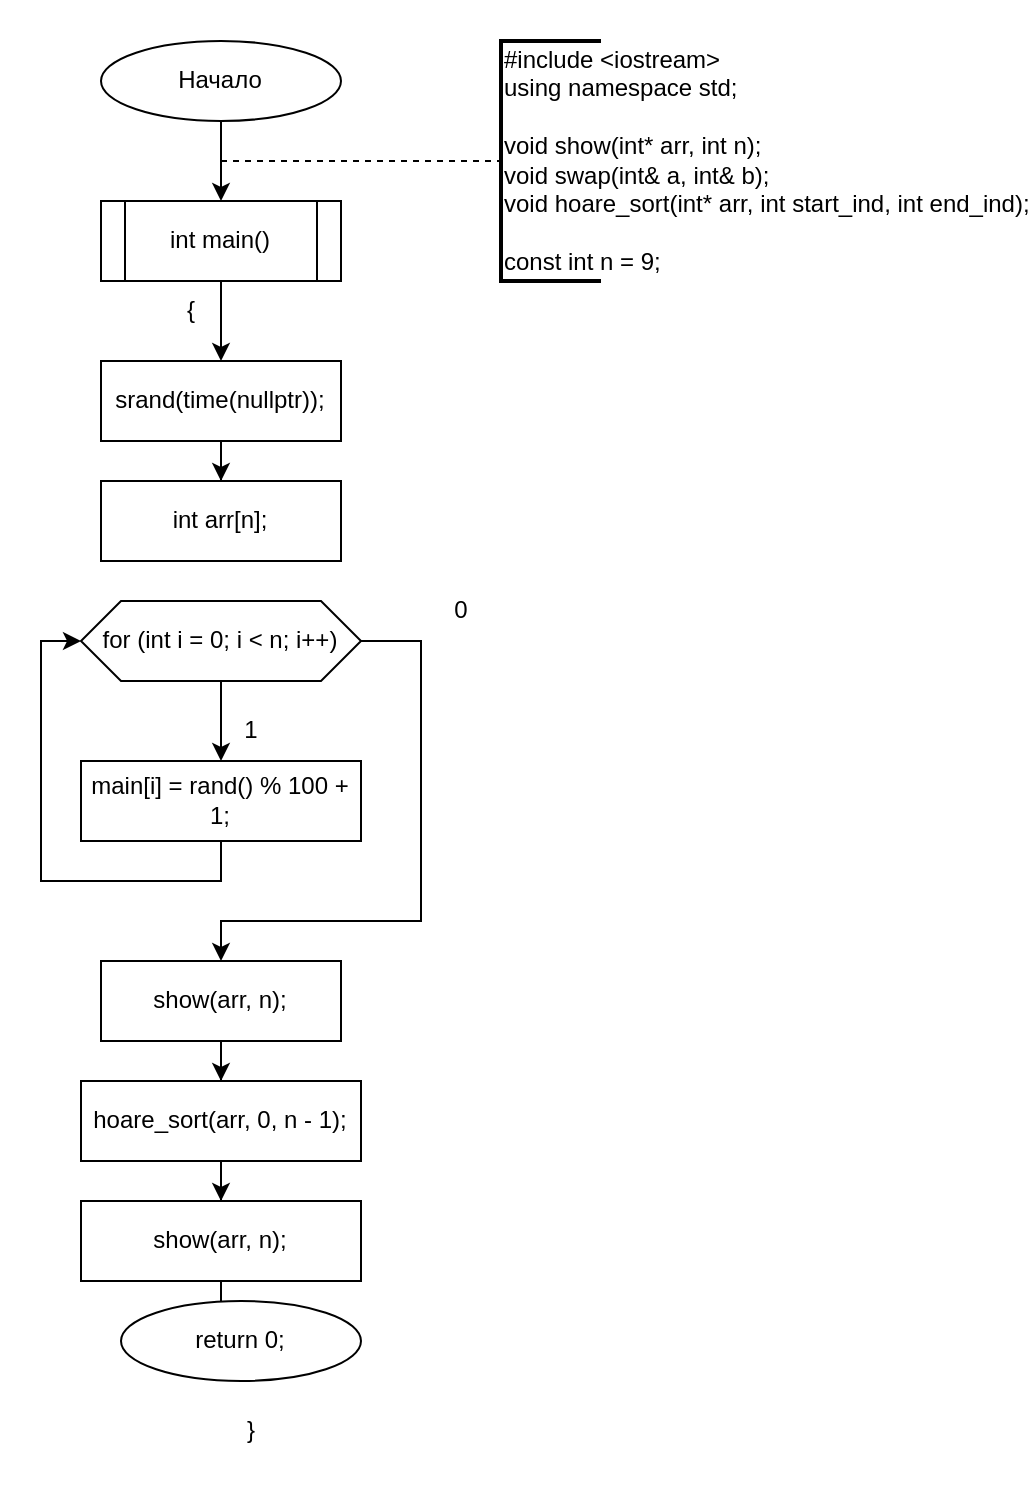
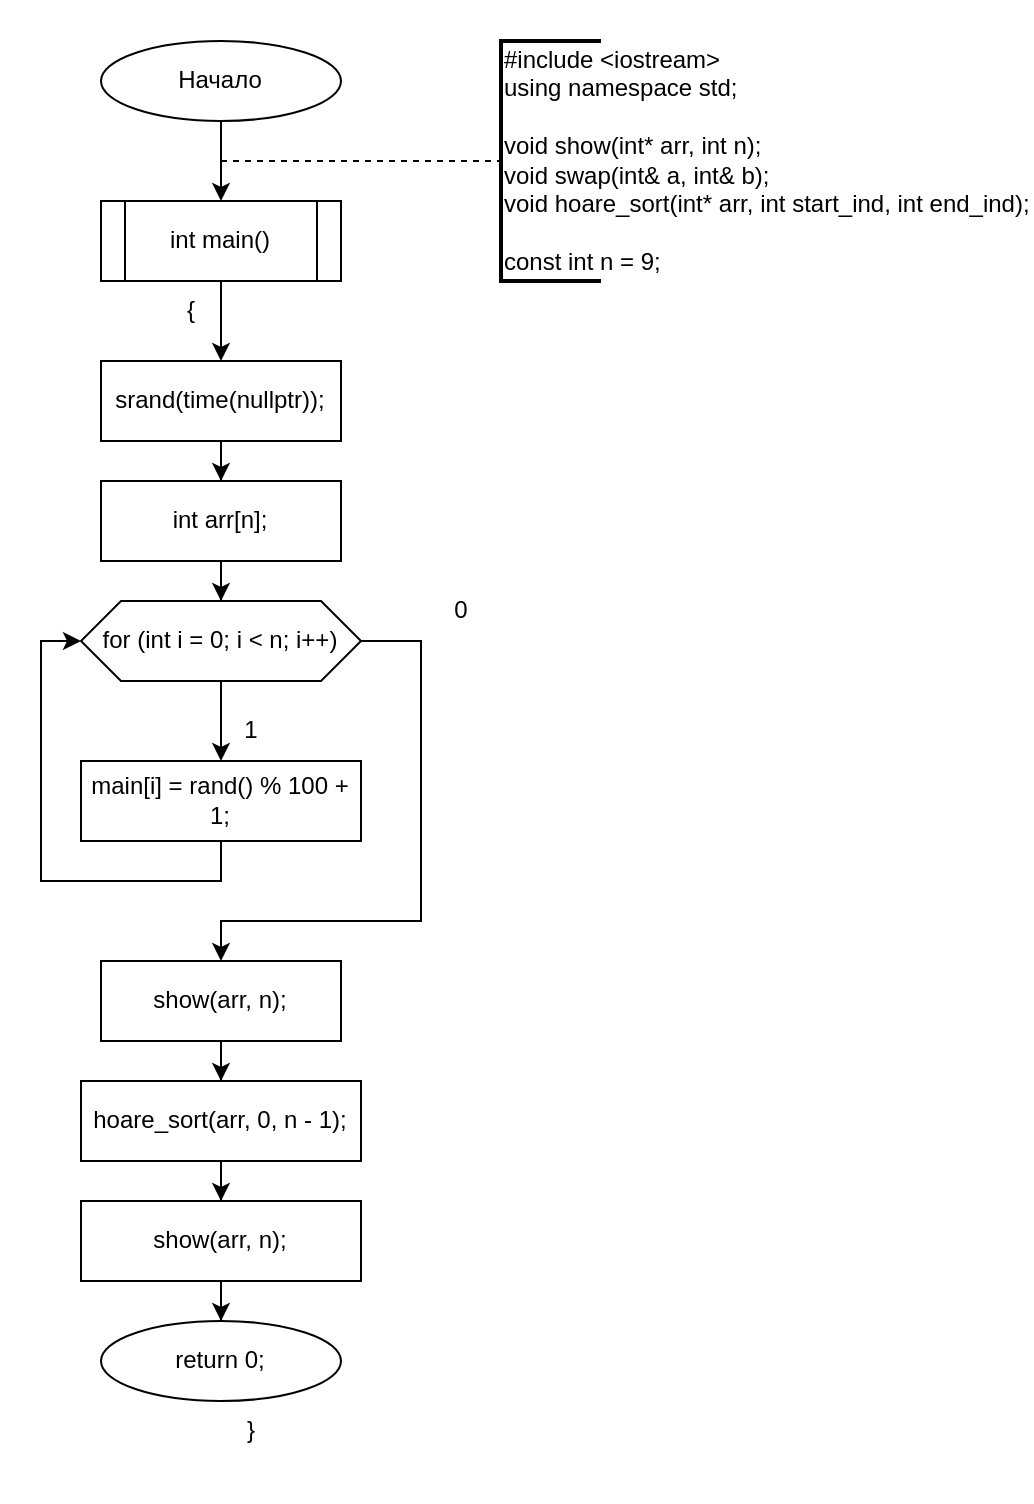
edge "int arr[n];" -> "for (int i = 0; i < n; i++)": added
node "return 0;": moved (241, 1341) -> (221, 1361)
